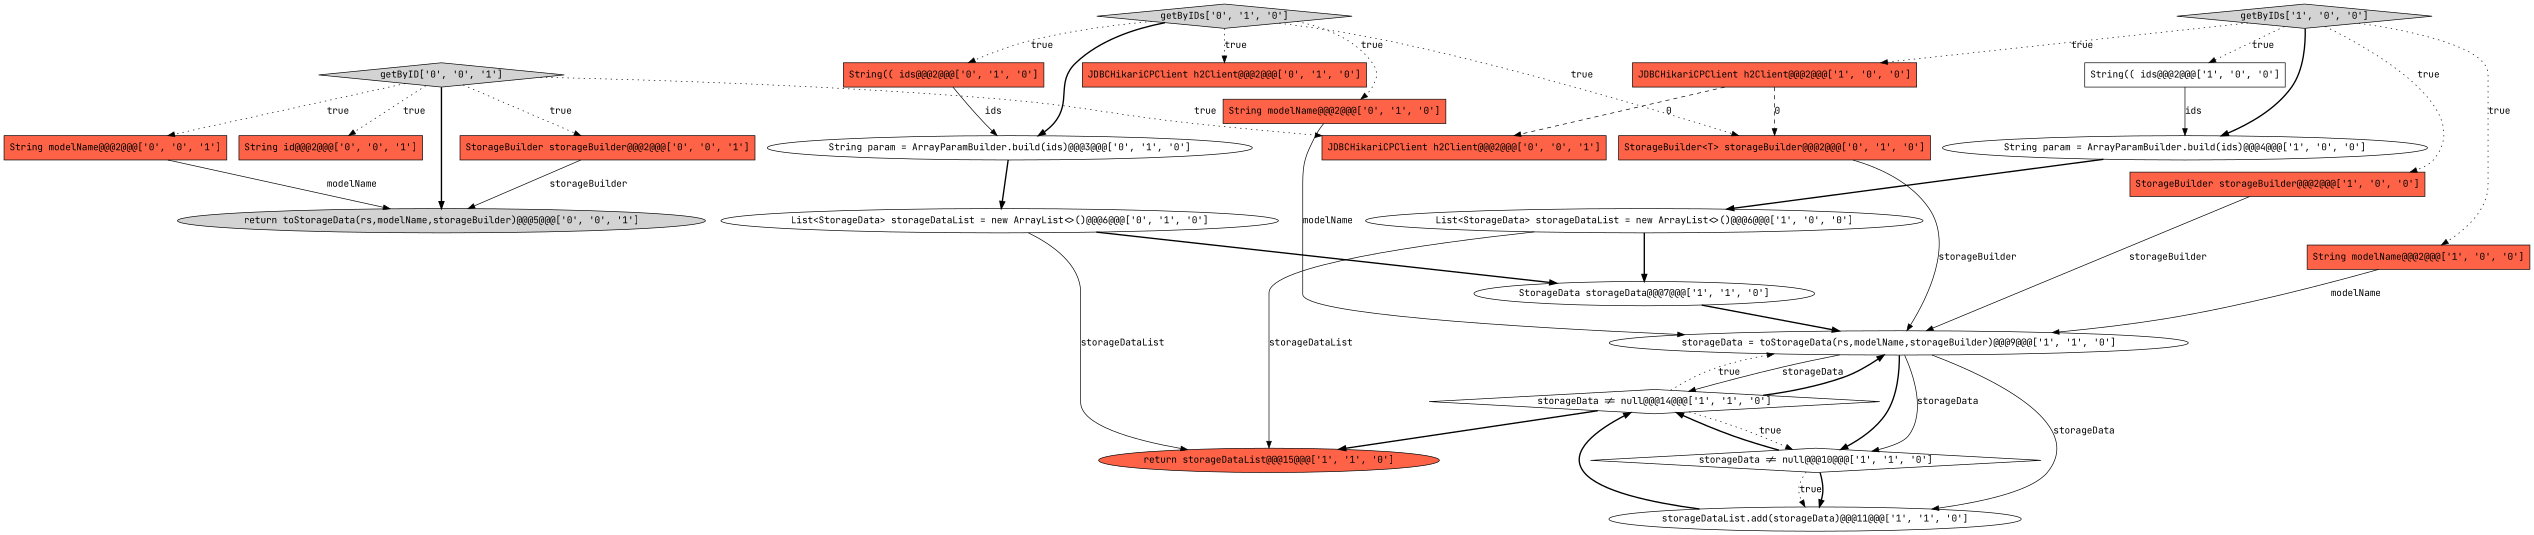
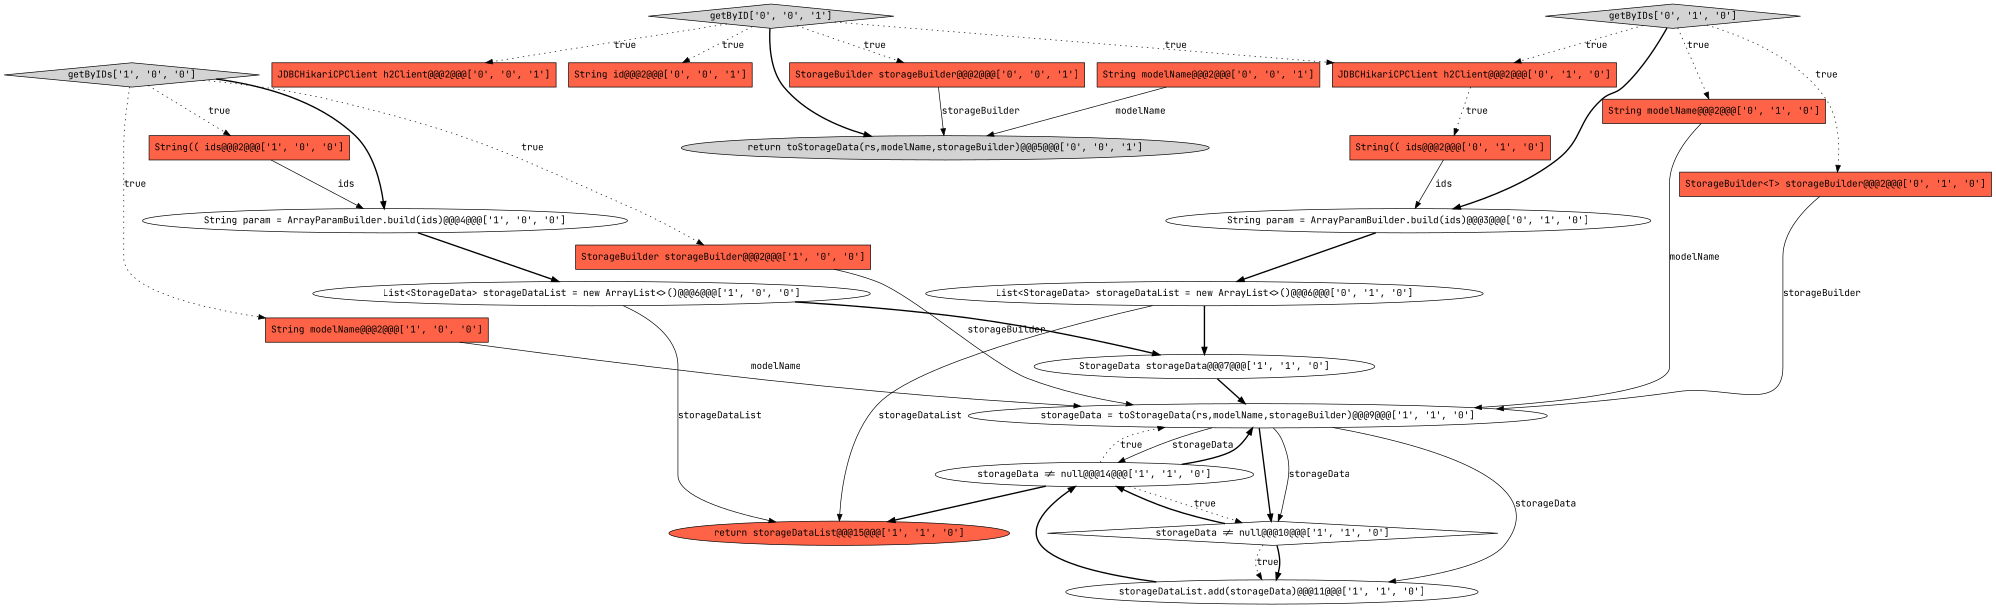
edge "getByIDs['0', '1', '0']" -> "String(( ids@@@2@@@['0', '1', '0']": now "JDBCHikariCPClient h2Client@@@2@@@['0', '1', '0']" -> "String(( ids@@@2@@@['0', '1', '0']"
node "JDBCHikariCPClient h2Client@@@2@@@['1', '0', '0']": removed
node "String(( ids@@@2@@@['1', '0', '0']": fillcolor white -> tomato
edge "getByID['0', '0', '1']" -> "String modelName@@@2@@@['0', '0', '1']": now "getByID['0', '0', '1']" -> "JDBCHikariCPClient h2Client@@@2@@@['0', '1', '0']"
node "storageData != null@@@14@@@['1', '1', '0']": shape diamond -> ellipse
